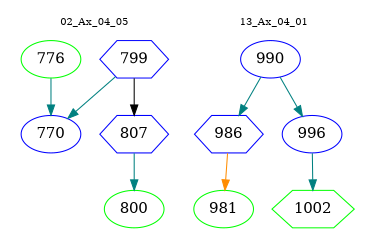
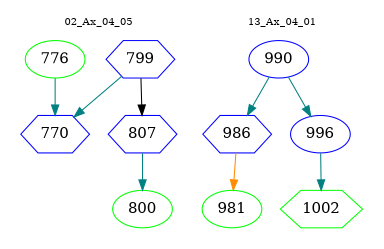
node "770": shape ellipse -> hexagon
